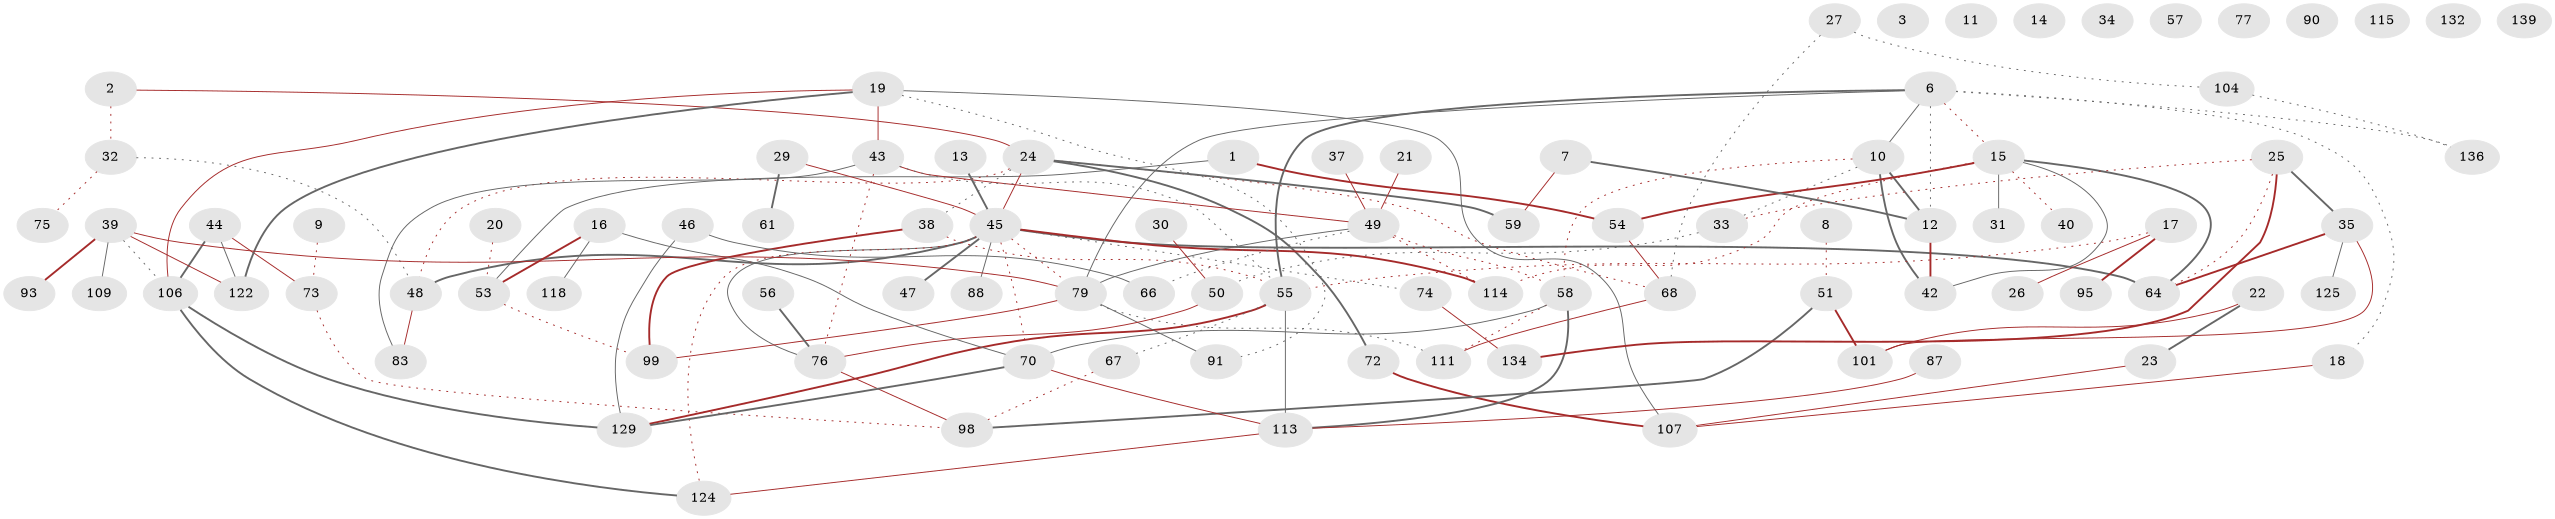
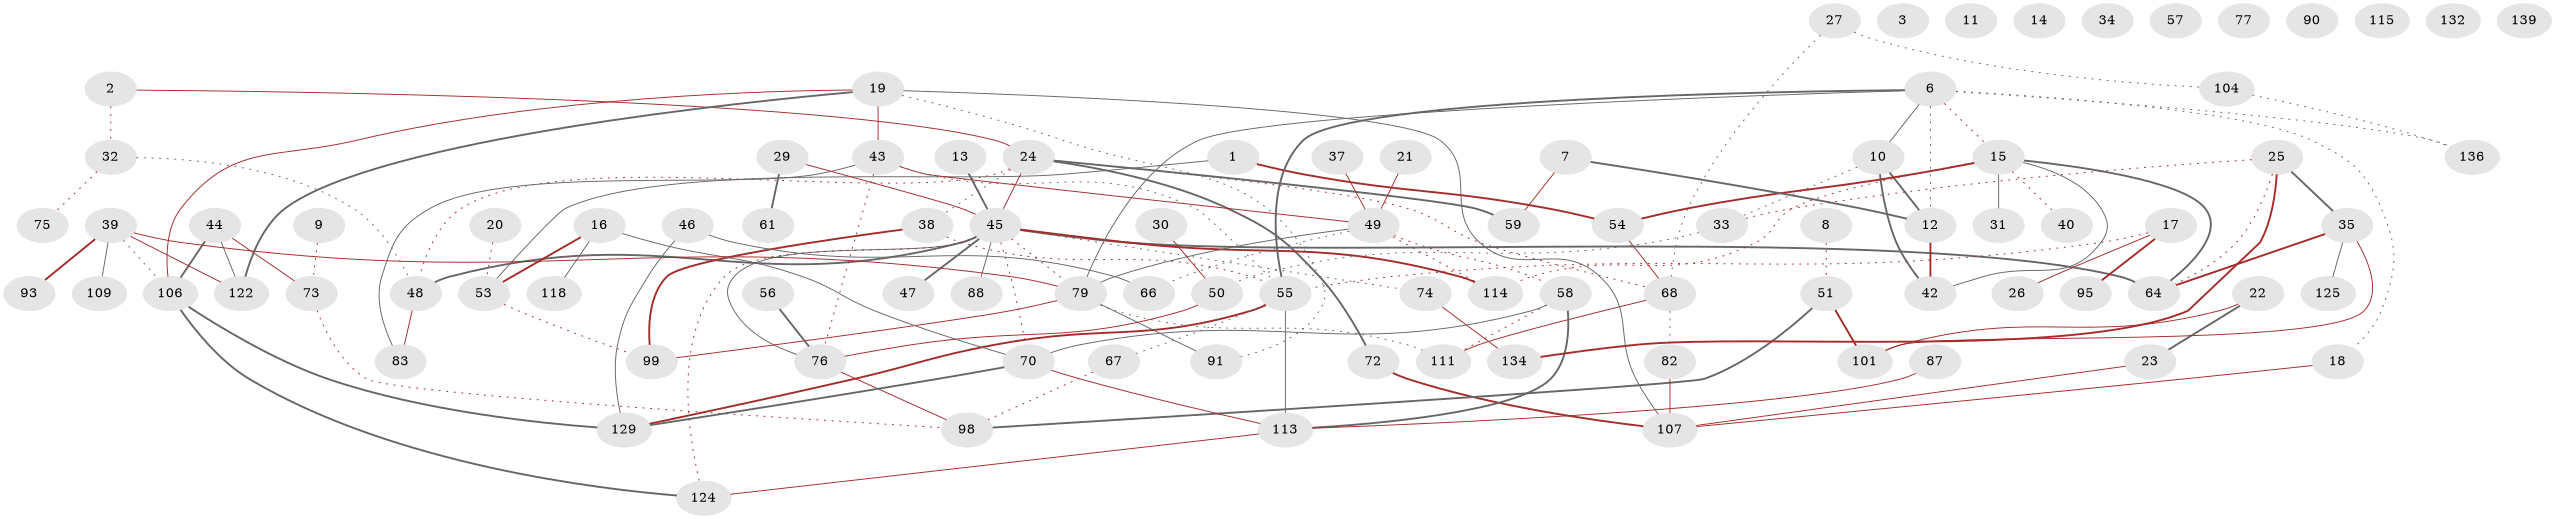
edge "10" -- "58": removed
node "82": added
